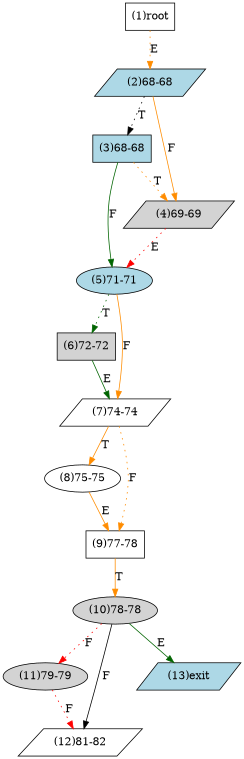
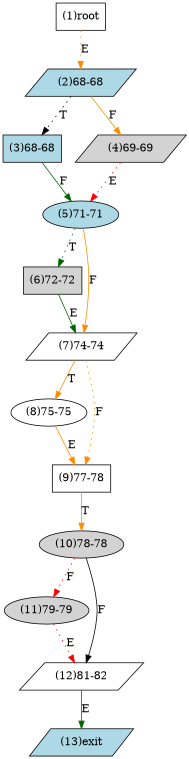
edge "(3)68-68" -> "(4)69-69": removed, label "T"
edge "(10)78-78" -> "(13)exit": now "(12)81-82" -> "(13)exit"
edge "(11)79-79" -> "(12)81-82": label "F" -> "E"
